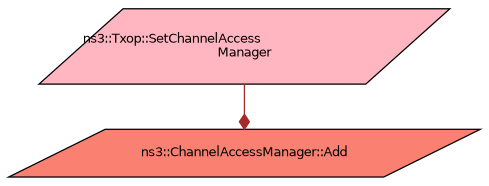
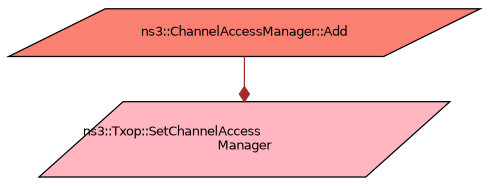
edge "ns3::Txop::SetChannelAccess Manager" -> "ns3::ChannelAccessManager::Add": reversed
